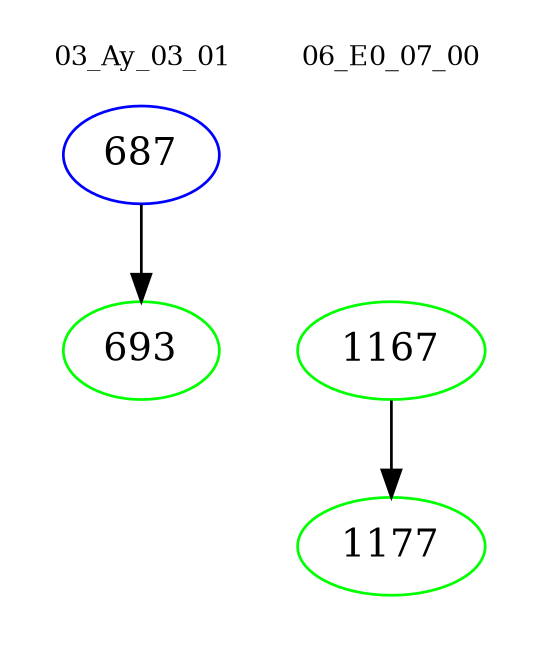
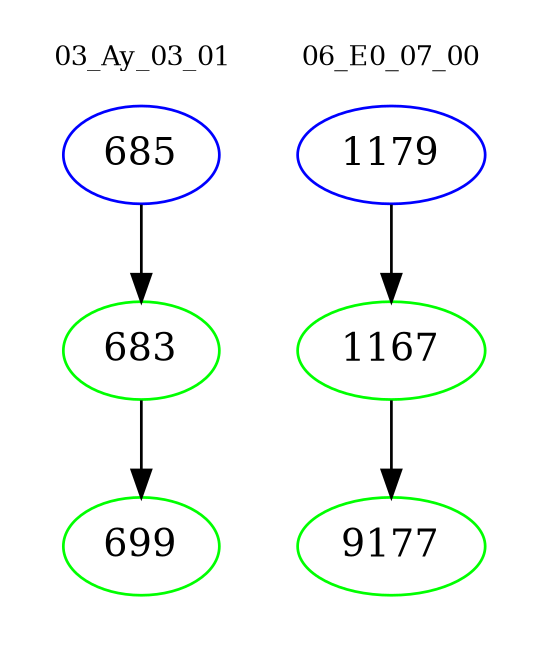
node "687": label "687" -> "685"
node "1179": added
node "693": label "693" -> "683"
node "699": added
node "1177": label "1177" -> "9177"
